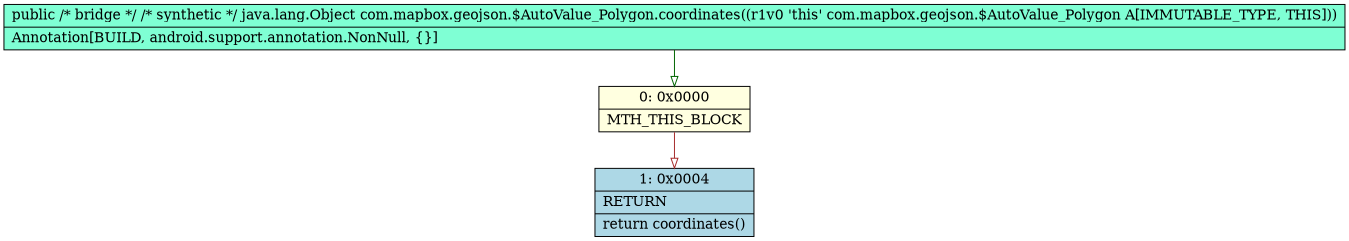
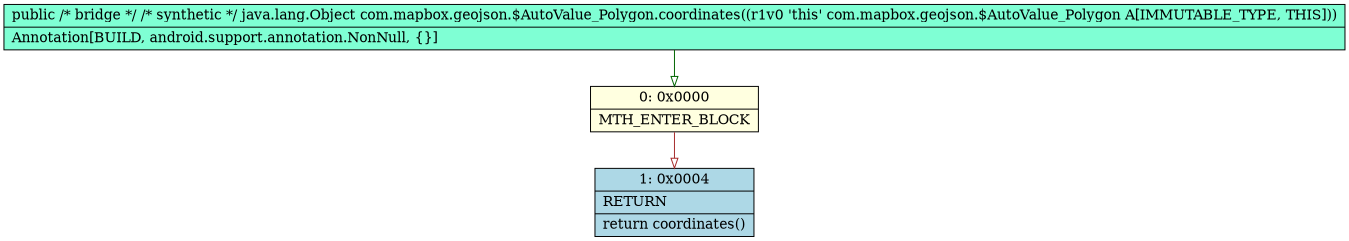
node "0: 0x0000": text "MTH_THIS_BLOCK" -> "MTH_ENTER_BLOCK"
